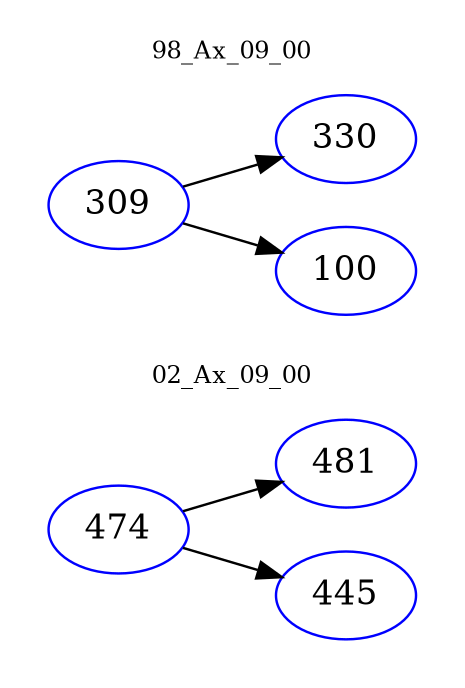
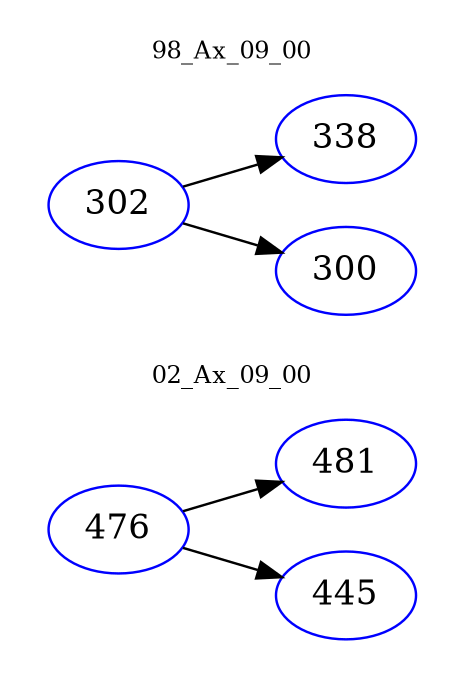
node "330": label "330" -> "338"
node "309": label "309" -> "302"
node "100": label "100" -> "300"
node "474": label "474" -> "476"
